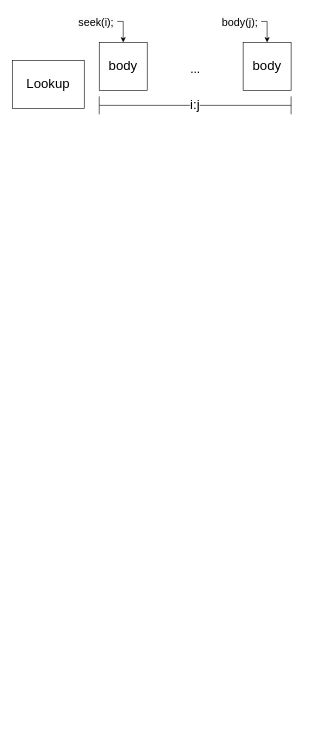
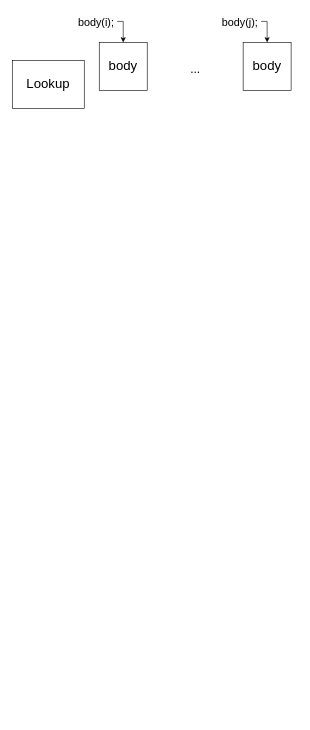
node "seek(i);": label "seek(i);" -> "body(i);"
node "i:j": removed
